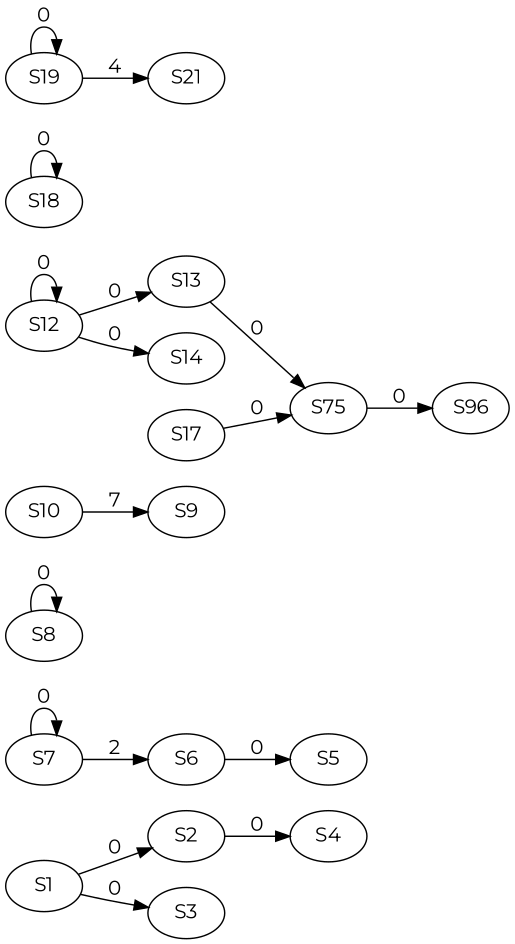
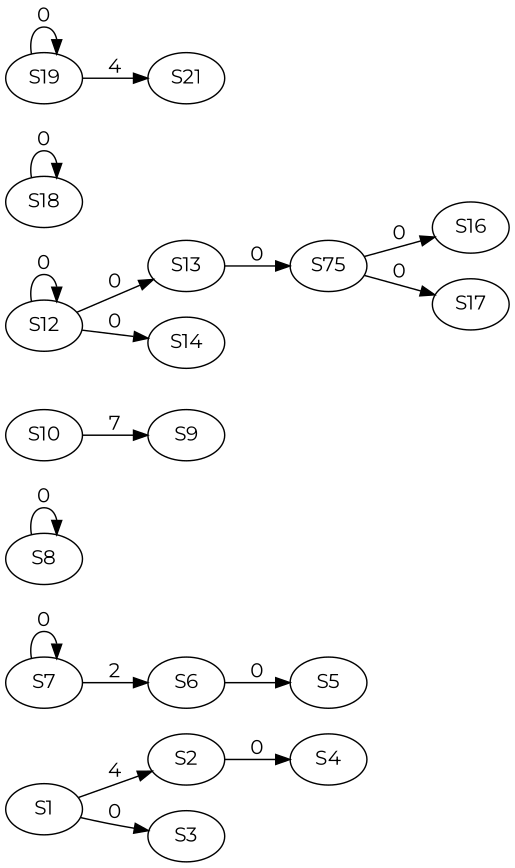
node "S96": label "S96" -> "S16"
edge "S17" -> "S75": reversed
edge "S1" -> "S2": label "0" -> "4"
